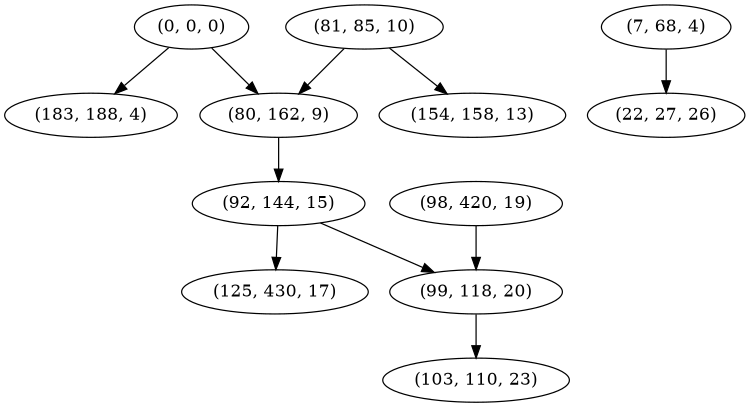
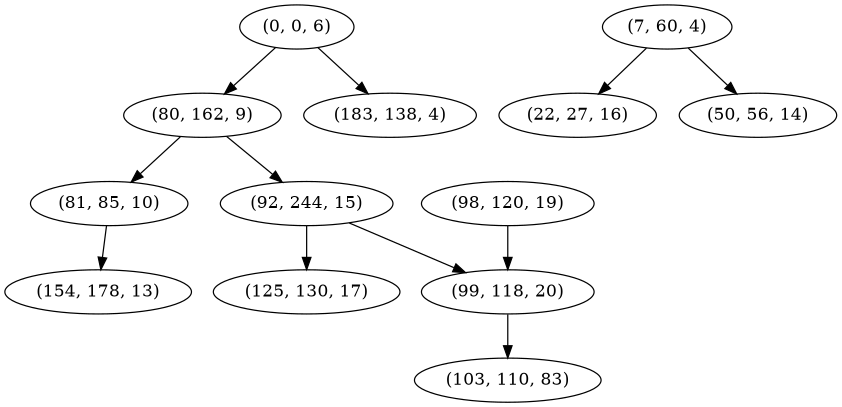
node "(0, 0, 0)": label "(0, 0, 0)" -> "(0, 0, 6)"
node "(7, 68, 4)": label "(7, 68, 4)" -> "(7, 60, 4)"
edge "(81, 85, 10)" -> "(80, 162, 9)": reversed
node "(183, 188, 4)": label "(183, 188, 4)" -> "(183, 138, 4)"
node "(154, 158, 13)": label "(154, 158, 13)" -> "(154, 178, 13)"
node "(22, 27, 26)": label "(22, 27, 26)" -> "(22, 27, 16)"
node "(50, 56, 14)": added
node "(92, 144, 15)": label "(92, 144, 15)" -> "(92, 244, 15)"
node "(98, 420, 19)": label "(98, 420, 19)" -> "(98, 120, 19)"
node "(125, 430, 17)": label "(125, 430, 17)" -> "(125, 130, 17)"
node "(103, 110, 23)": label "(103, 110, 23)" -> "(103, 110, 83)"
